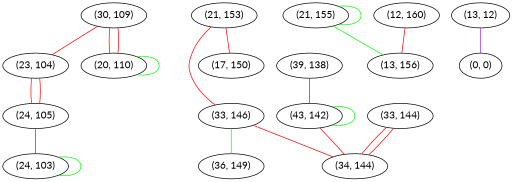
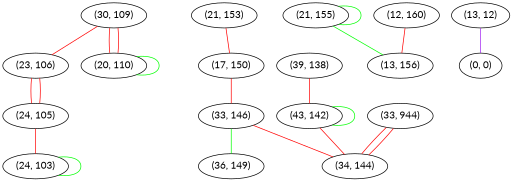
node "(23, 104)": label "(23, 104)" -> "(23, 106)"
edge "(21, 153)" -- "(33, 146)": now "(17, 150)" -- "(33, 146)"
node "(33, 144)": label "(33, 144)" -> "(33, 944)"
